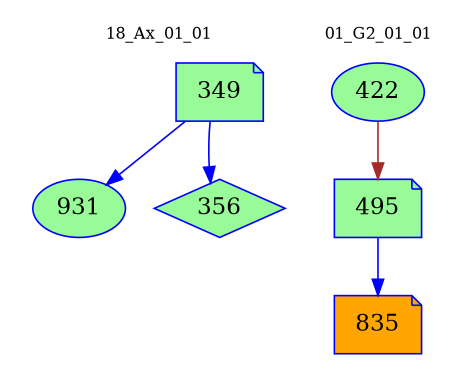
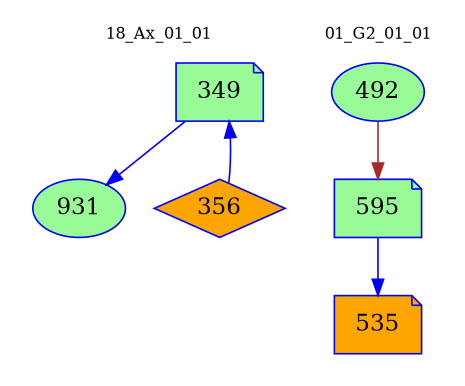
node "422": label "422" -> "492"
edge "349" -> "356": reversed
node "356": fillcolor palegreen -> orange
node "495": label "495" -> "595"
node "835": label "835" -> "535"
